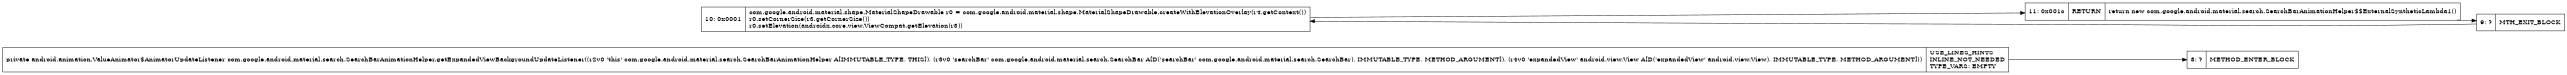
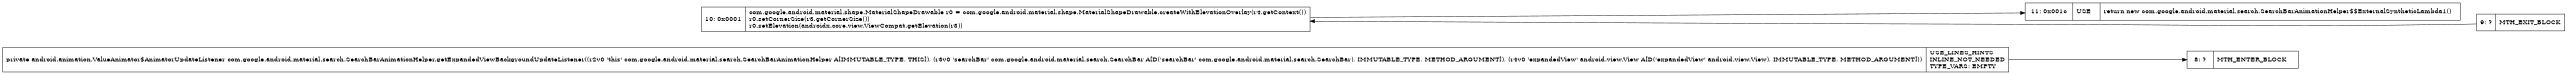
node "11: 0x001c": text "RETURN" -> "USE"
edge "11: 0x001c" -> "9: ?": removed
node "8: ?": text "METHOD_ENTER_BLOCK" -> "MTH_ENTER_BLOCK"
